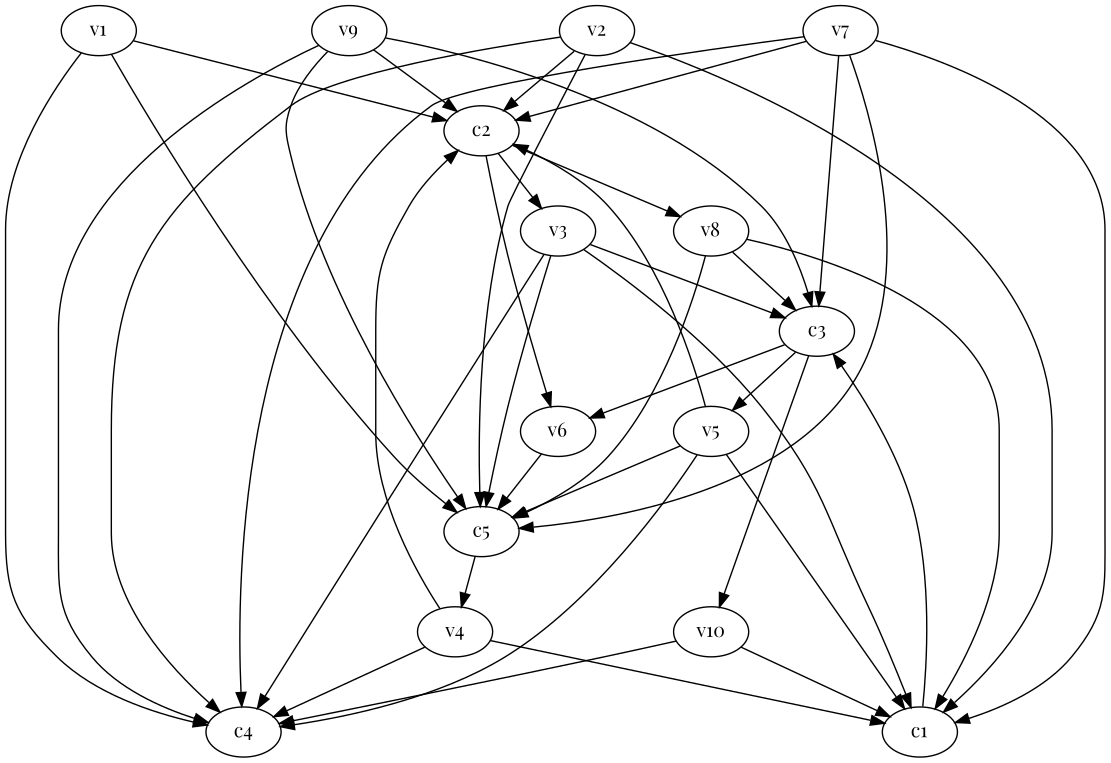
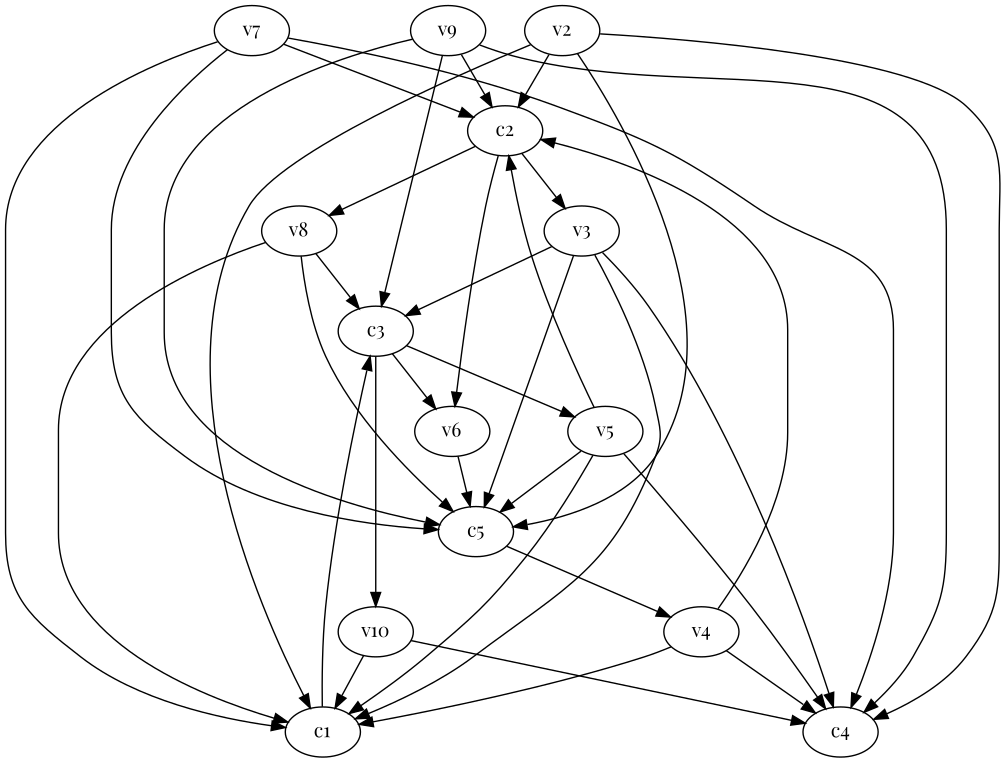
node "v1": removed
edge "v7" -> "c3": removed
